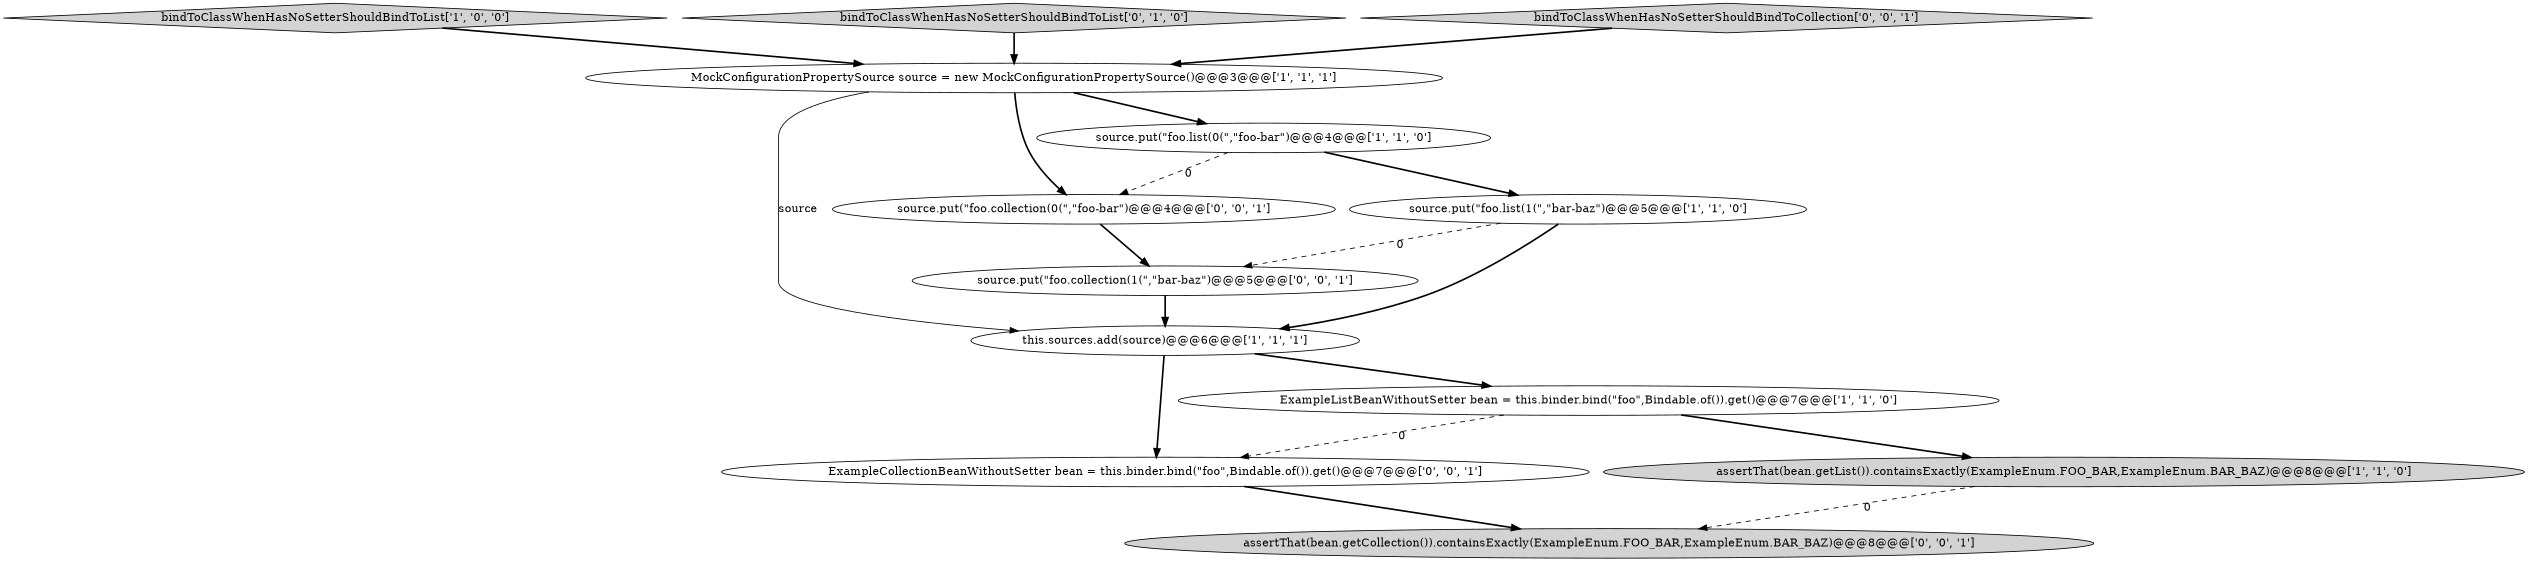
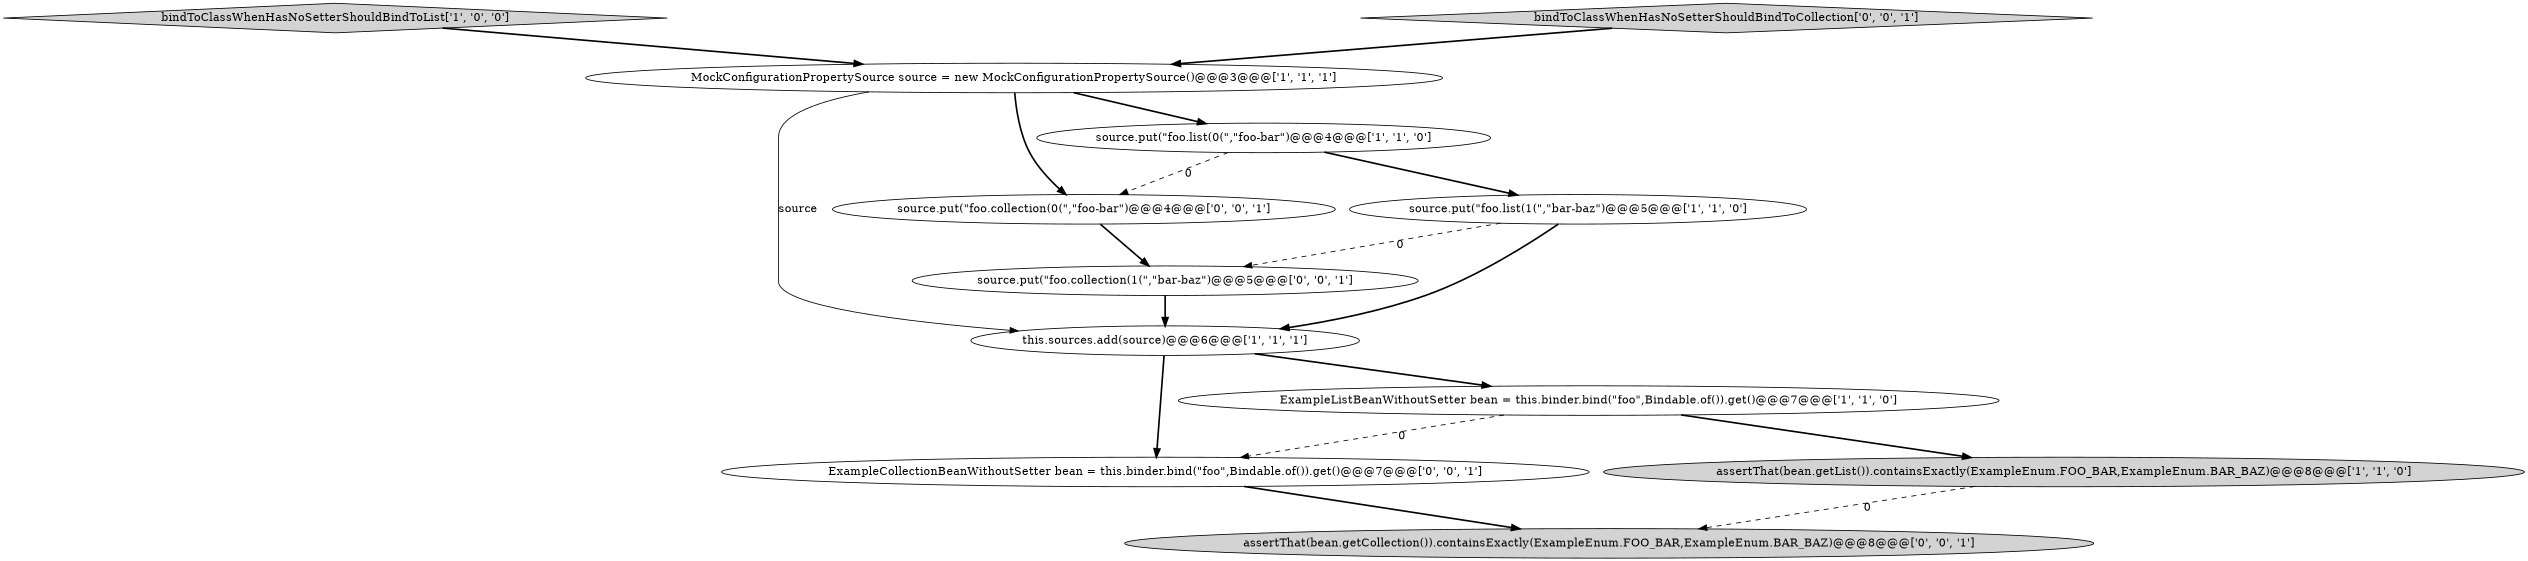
node "bindToClassWhenHasNoSetterShouldBindToList['0', '1', '0']": removed
